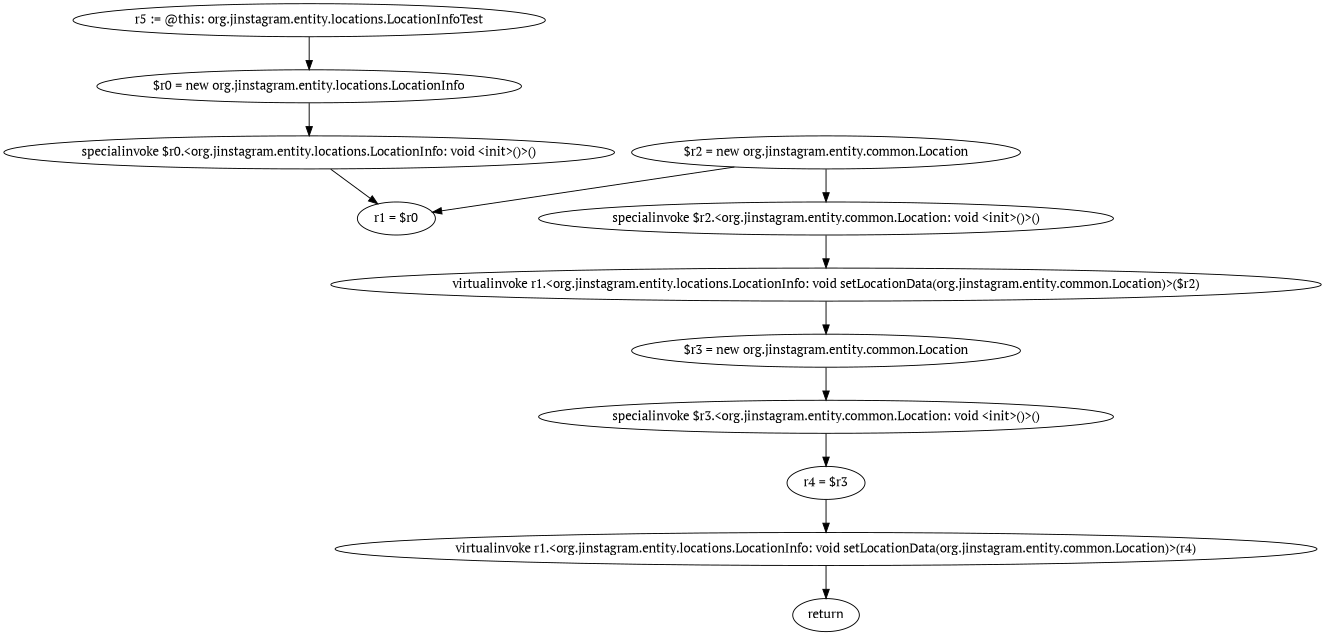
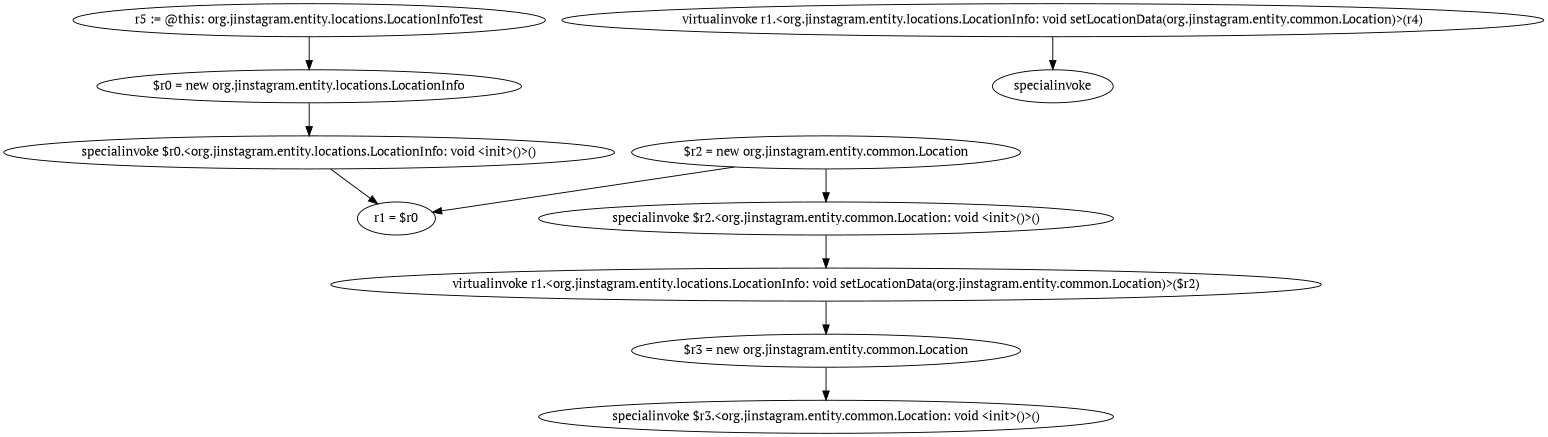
node "r4 = $r3": removed
node "return": label "return" -> "specialinvoke"
